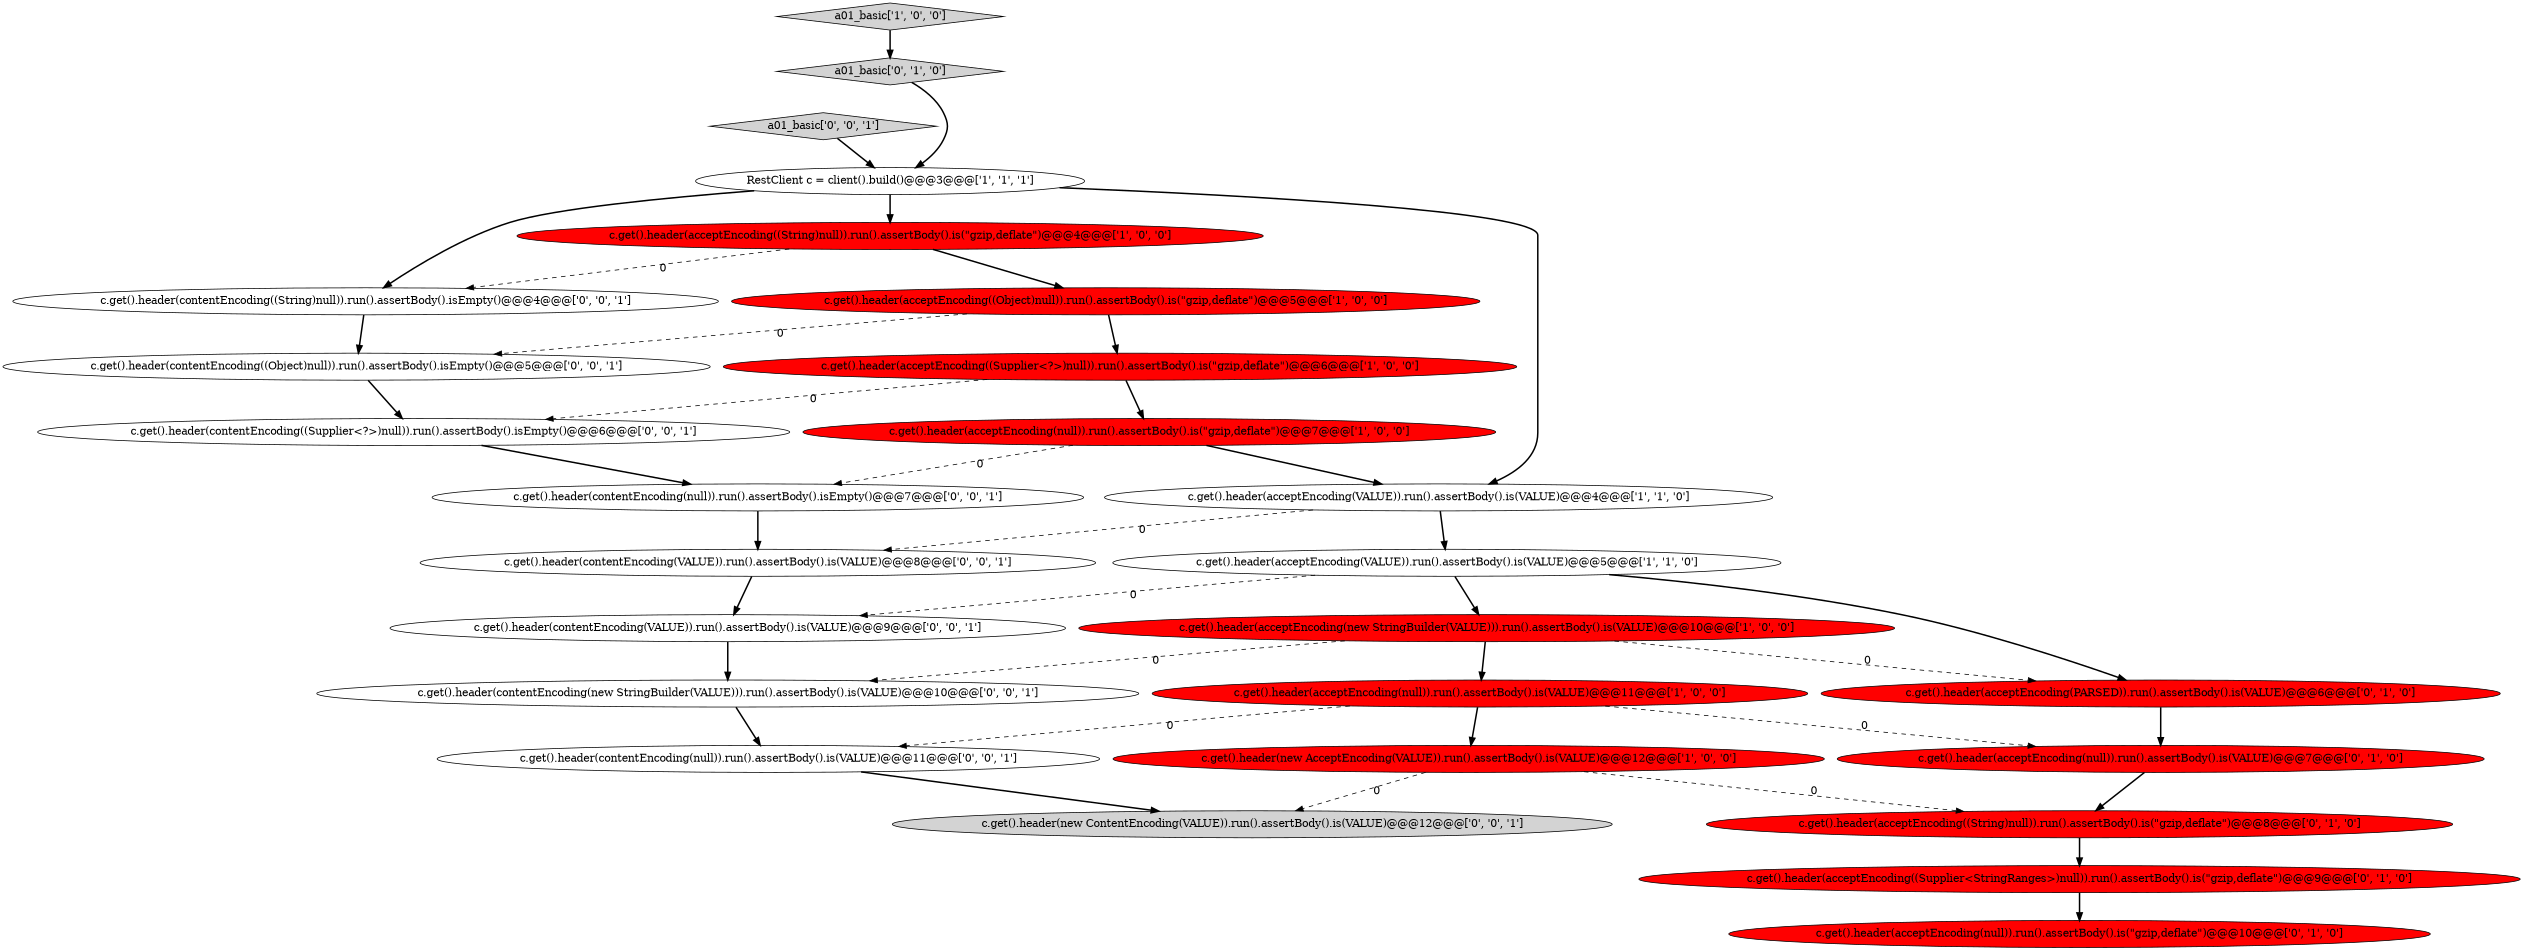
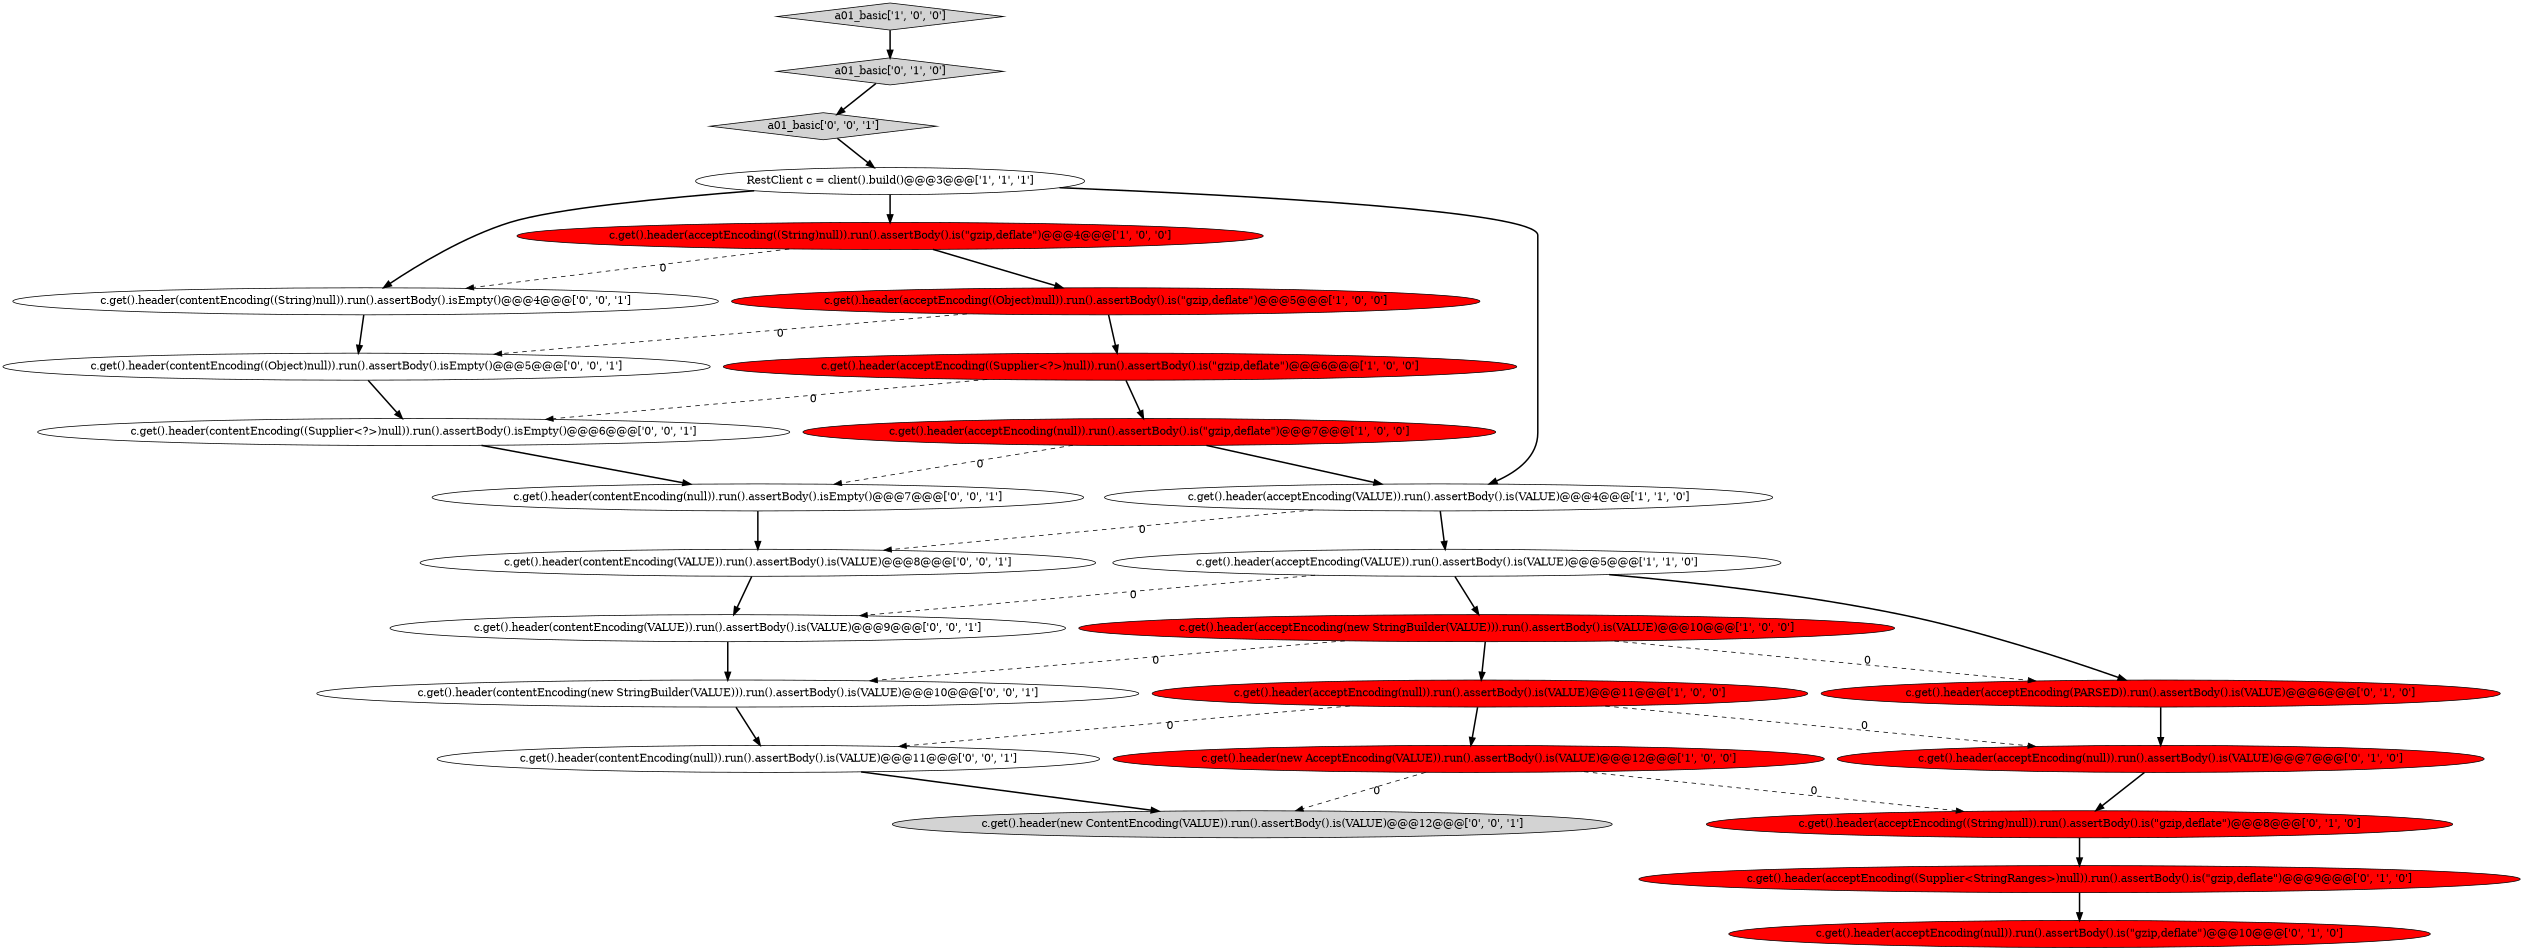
edge "a01_basic['0', '1', '0']" -> "RestClient c = client().build()@@@3@@@['1', '1', '1']": now "a01_basic['0', '1', '0']" -> "a01_basic['0', '0', '1']"
